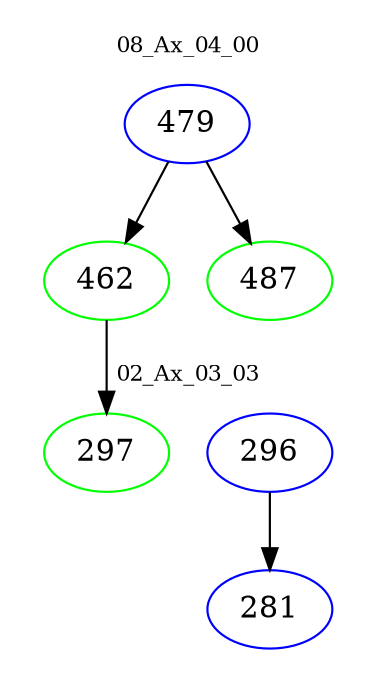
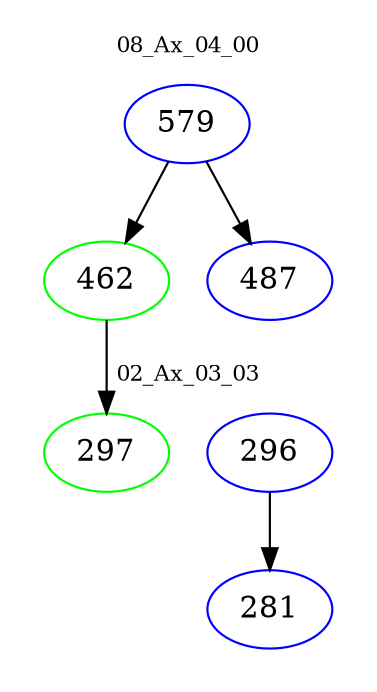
node "479": label "479" -> "579"
node "487": color green -> blue
